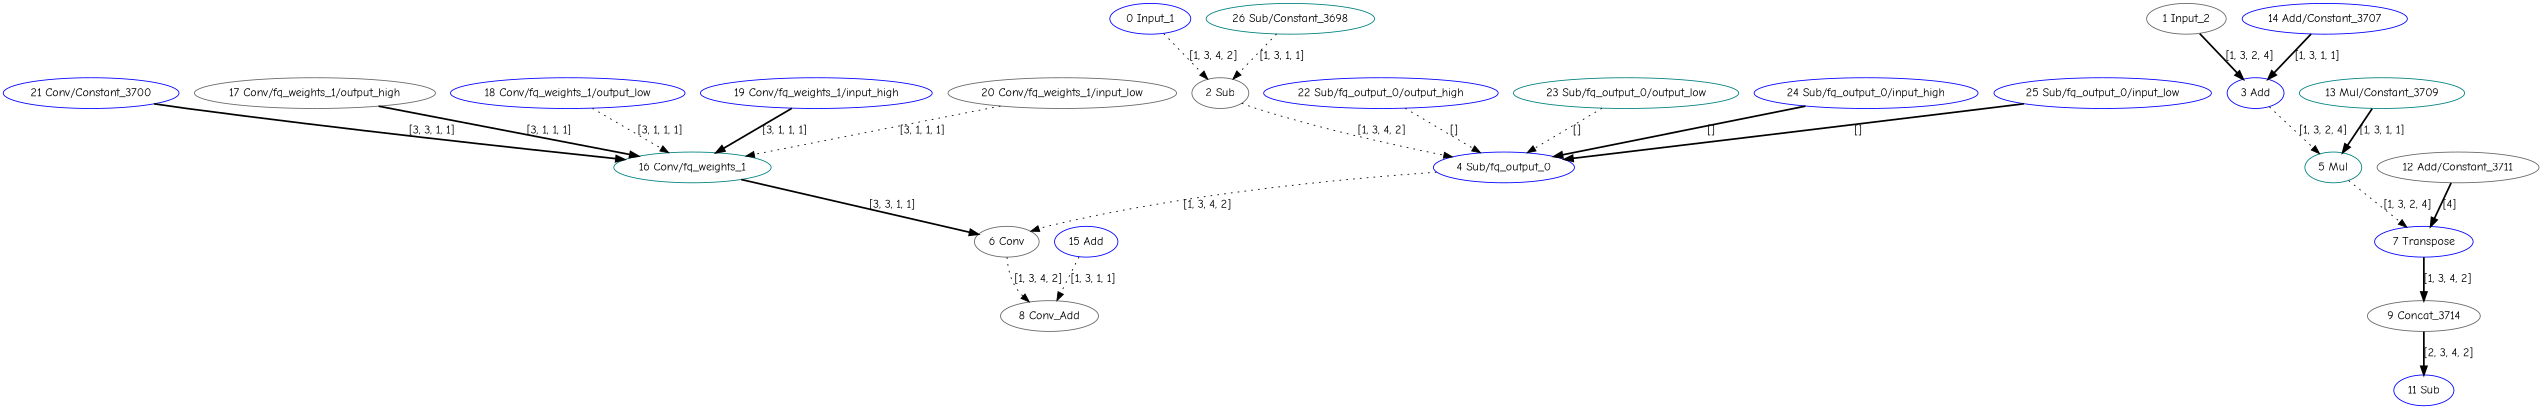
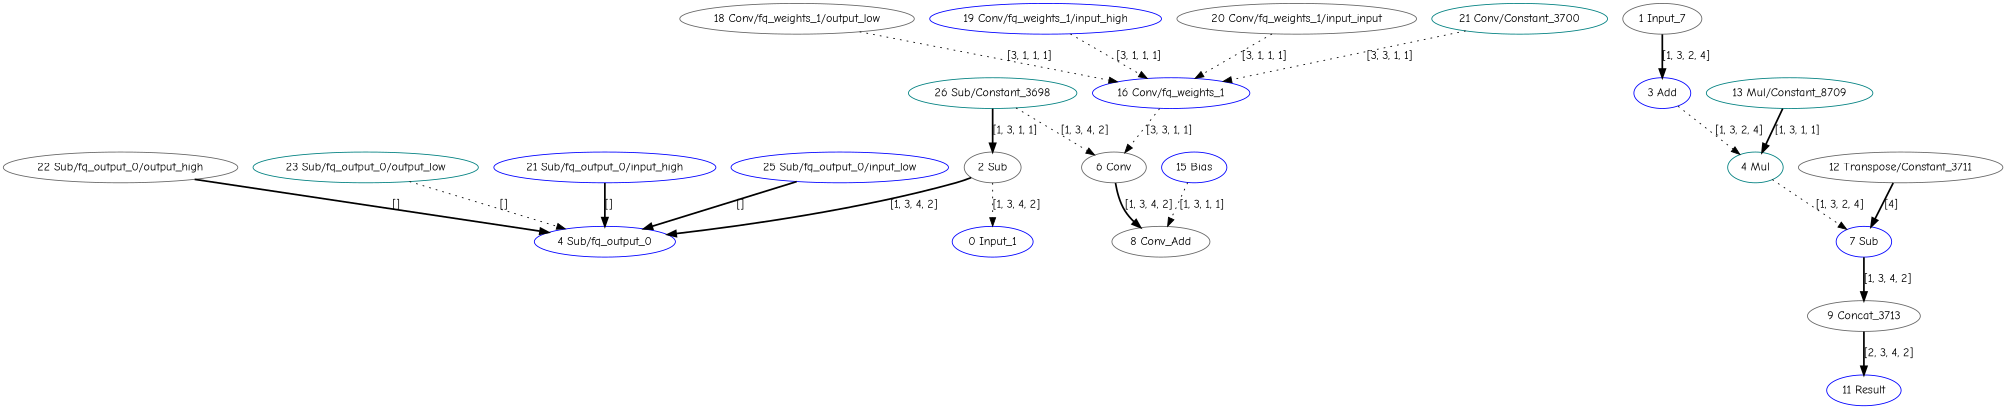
node "1 Input_2": label "1 Input_2" -> "1 Input_7"
node "14 Add/Constant_3707": removed
edge "0 Input_1" -> "2 Sub": reversed
edge "26 Sub/Constant_3698" -> "2 Sub": style dotted -> bold
node "21 Conv/Constant_3700": color blue -> teal
node "17 Conv/fq_weights_1/output_high": removed
node "18 Conv/fq_weights_1/output_low": color blue -> gray40
node "20 Conv/fq_weights_1/input_low": label "20 Conv/fq_weights_1/input_low" -> "20 Conv/fq_weights_1/input_input"
node "22 Sub/fq_output_0/output_high": color blue -> gray40
node "24 Sub/fq_output_0/input_high": label "24 Sub/fq_output_0/input_high" -> "21 Sub/fq_output_0/input_high"
node "13 Mul/Constant_3709": label "13 Mul/Constant_3709" -> "13 Mul/Constant_8709"
edge "19 Conv/fq_weights_1/input_high" -> "16 Conv/fq_weights_1": style bold -> dotted
edge "22 Sub/fq_output_0/output_high" -> "4 Sub/fq_output_0": style dotted -> bold
edge "2 Sub" -> "4 Sub/fq_output_0": style dotted -> bold
edge "21 Conv/Constant_3700" -> "16 Conv/fq_weights_1": style bold -> dotted
node "16 Conv/fq_weights_1": color teal -> blue
node "5 Mul": label "5 Mul" -> "4 Mul"
node "12 Add/Constant_3711": label "12 Add/Constant_3711" -> "12 Transpose/Constant_3711"
edge "4 Sub/fq_output_0" -> "6 Conv": now "26 Sub/Constant_3698" -> "6 Conv"
edge "16 Conv/fq_weights_1" -> "6 Conv": style bold -> dotted
node "15 Add": label "15 Add" -> "15 Bias"
node "7 Transpose": label "7 Transpose" -> "7 Sub"
edge "6 Conv" -> "8 Conv_Add": style dotted -> bold
node "9 Concat_3714": label "9 Concat_3714" -> "9 Concat_3713"
node "11 Sub": label "11 Sub" -> "11 Result"
